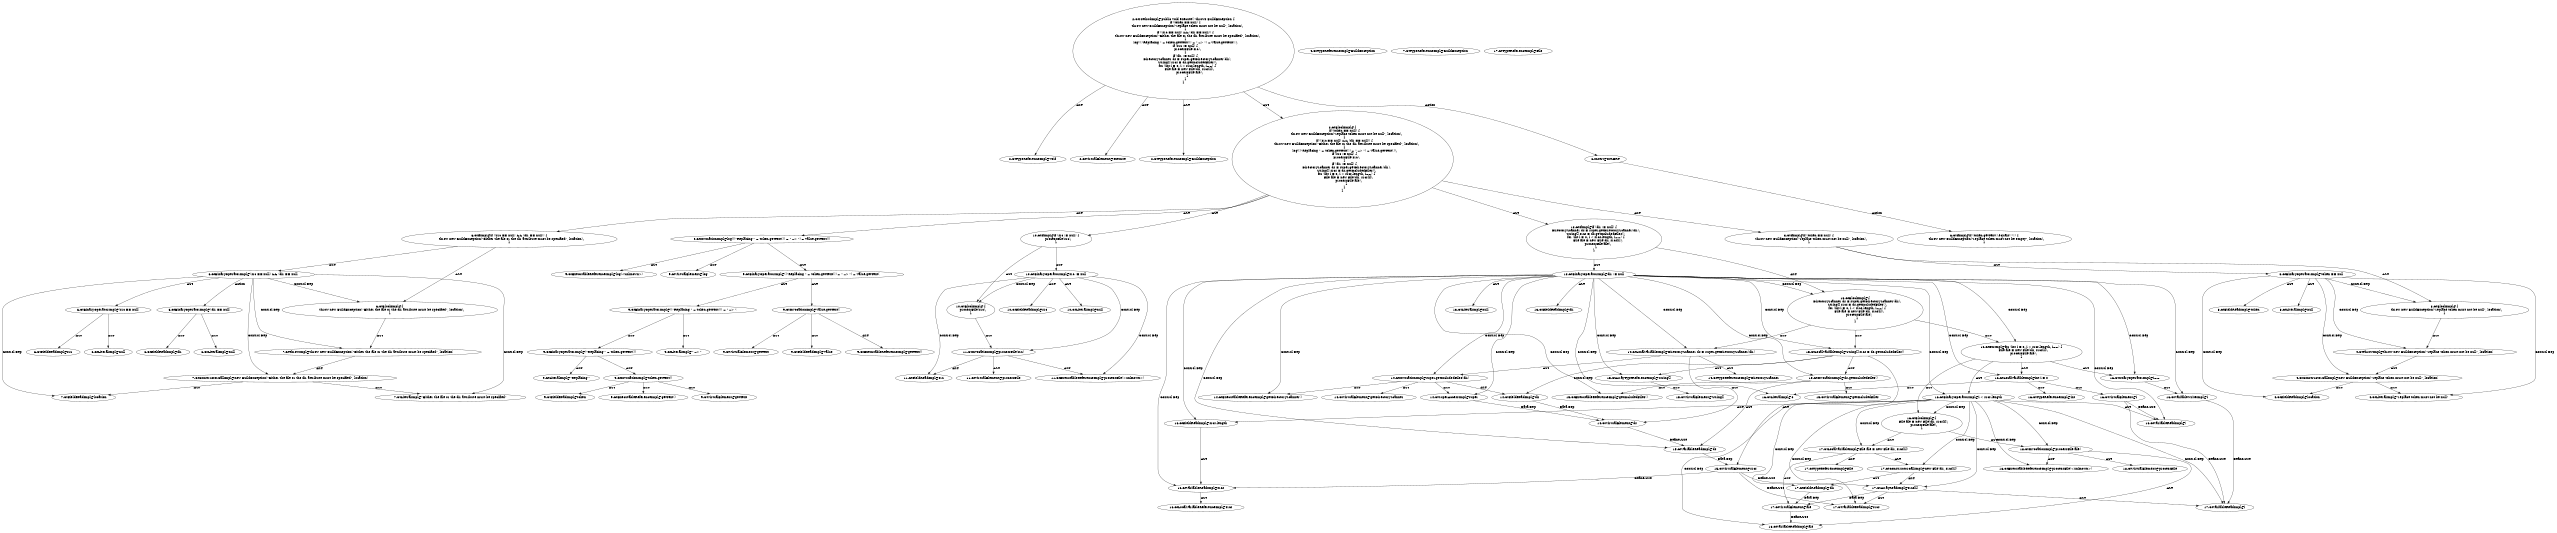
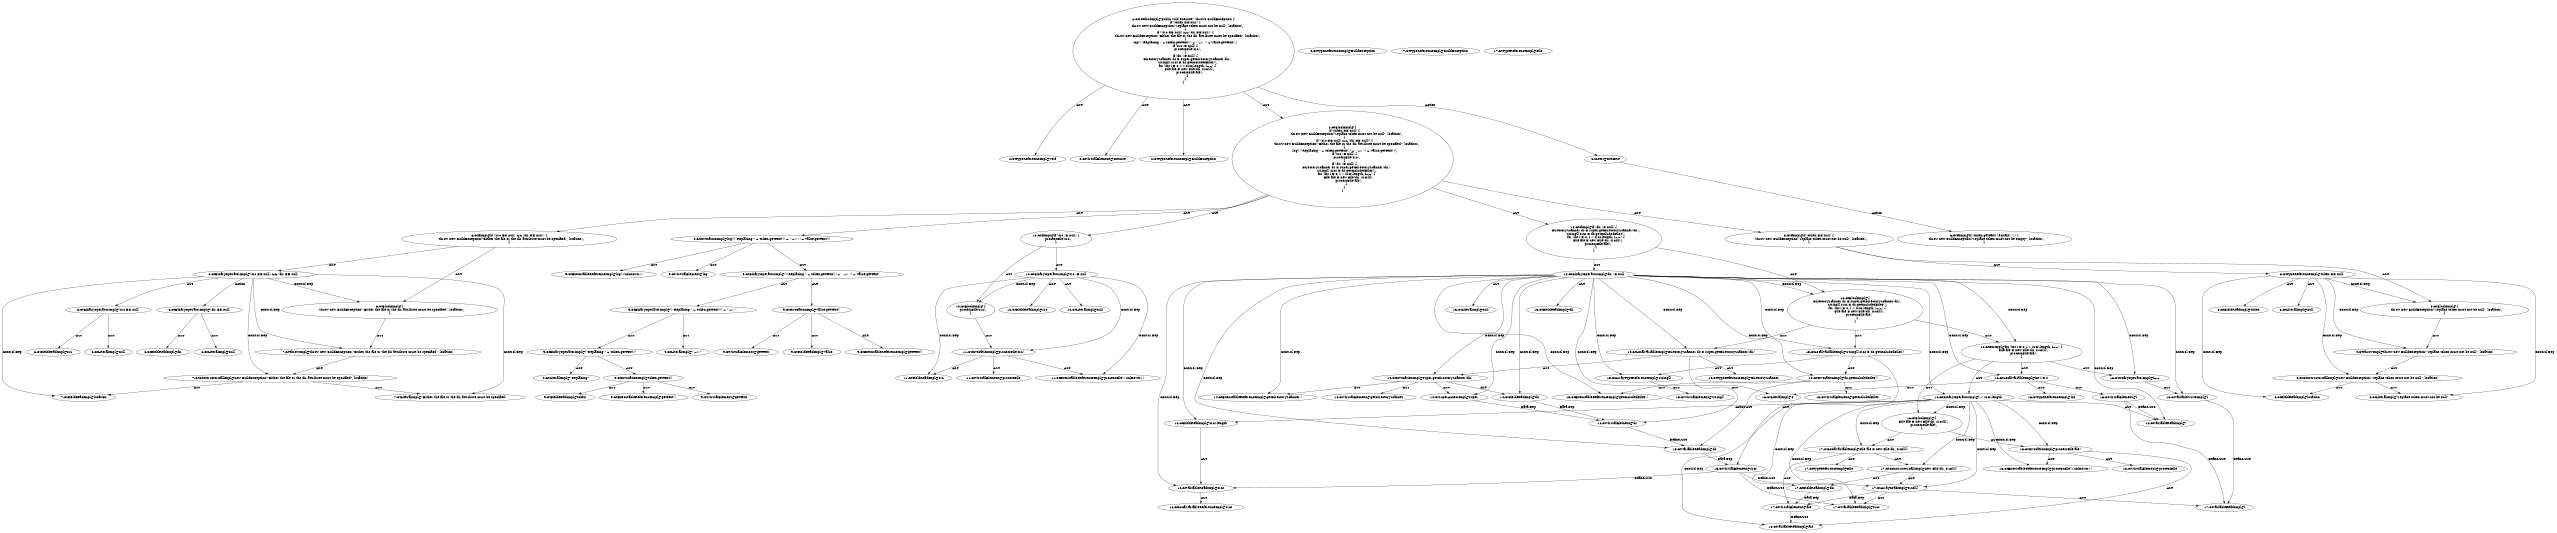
node "3:CtBinaryOperatorImpl@token == null": label "3:CtBinaryOperatorImpl@token == null" -> "3:CtTypeReferenceImpl@token == null"
edge "15:CtLocalVariableImpl@String[] srcs = ds.getIncludedFiles()" -> "14:CtFieldReadImpl@dir": now "13:CtBinaryOperatorImpl@dir != null" -> "14:CtFieldReadImpl@dir"
node "14:CtInvocationImpl@super.getIncludedFiles(dir)": label "14:CtInvocationImpl@super.getIncludedFiles(dir)" -> "14:CtInvocationImpl@super.getDirectoryScanner(dir)"
edge "16:CtBinaryOperatorImpl@i < srcs.length" -> "16:CtFieldReadImpl@srcs.length": label "AST" -> "Action"
edge "16:CtBinaryOperatorImpl@i < srcs.length" -> "17:CtVariableReadImpl@i": removed, label "Control Dep"
